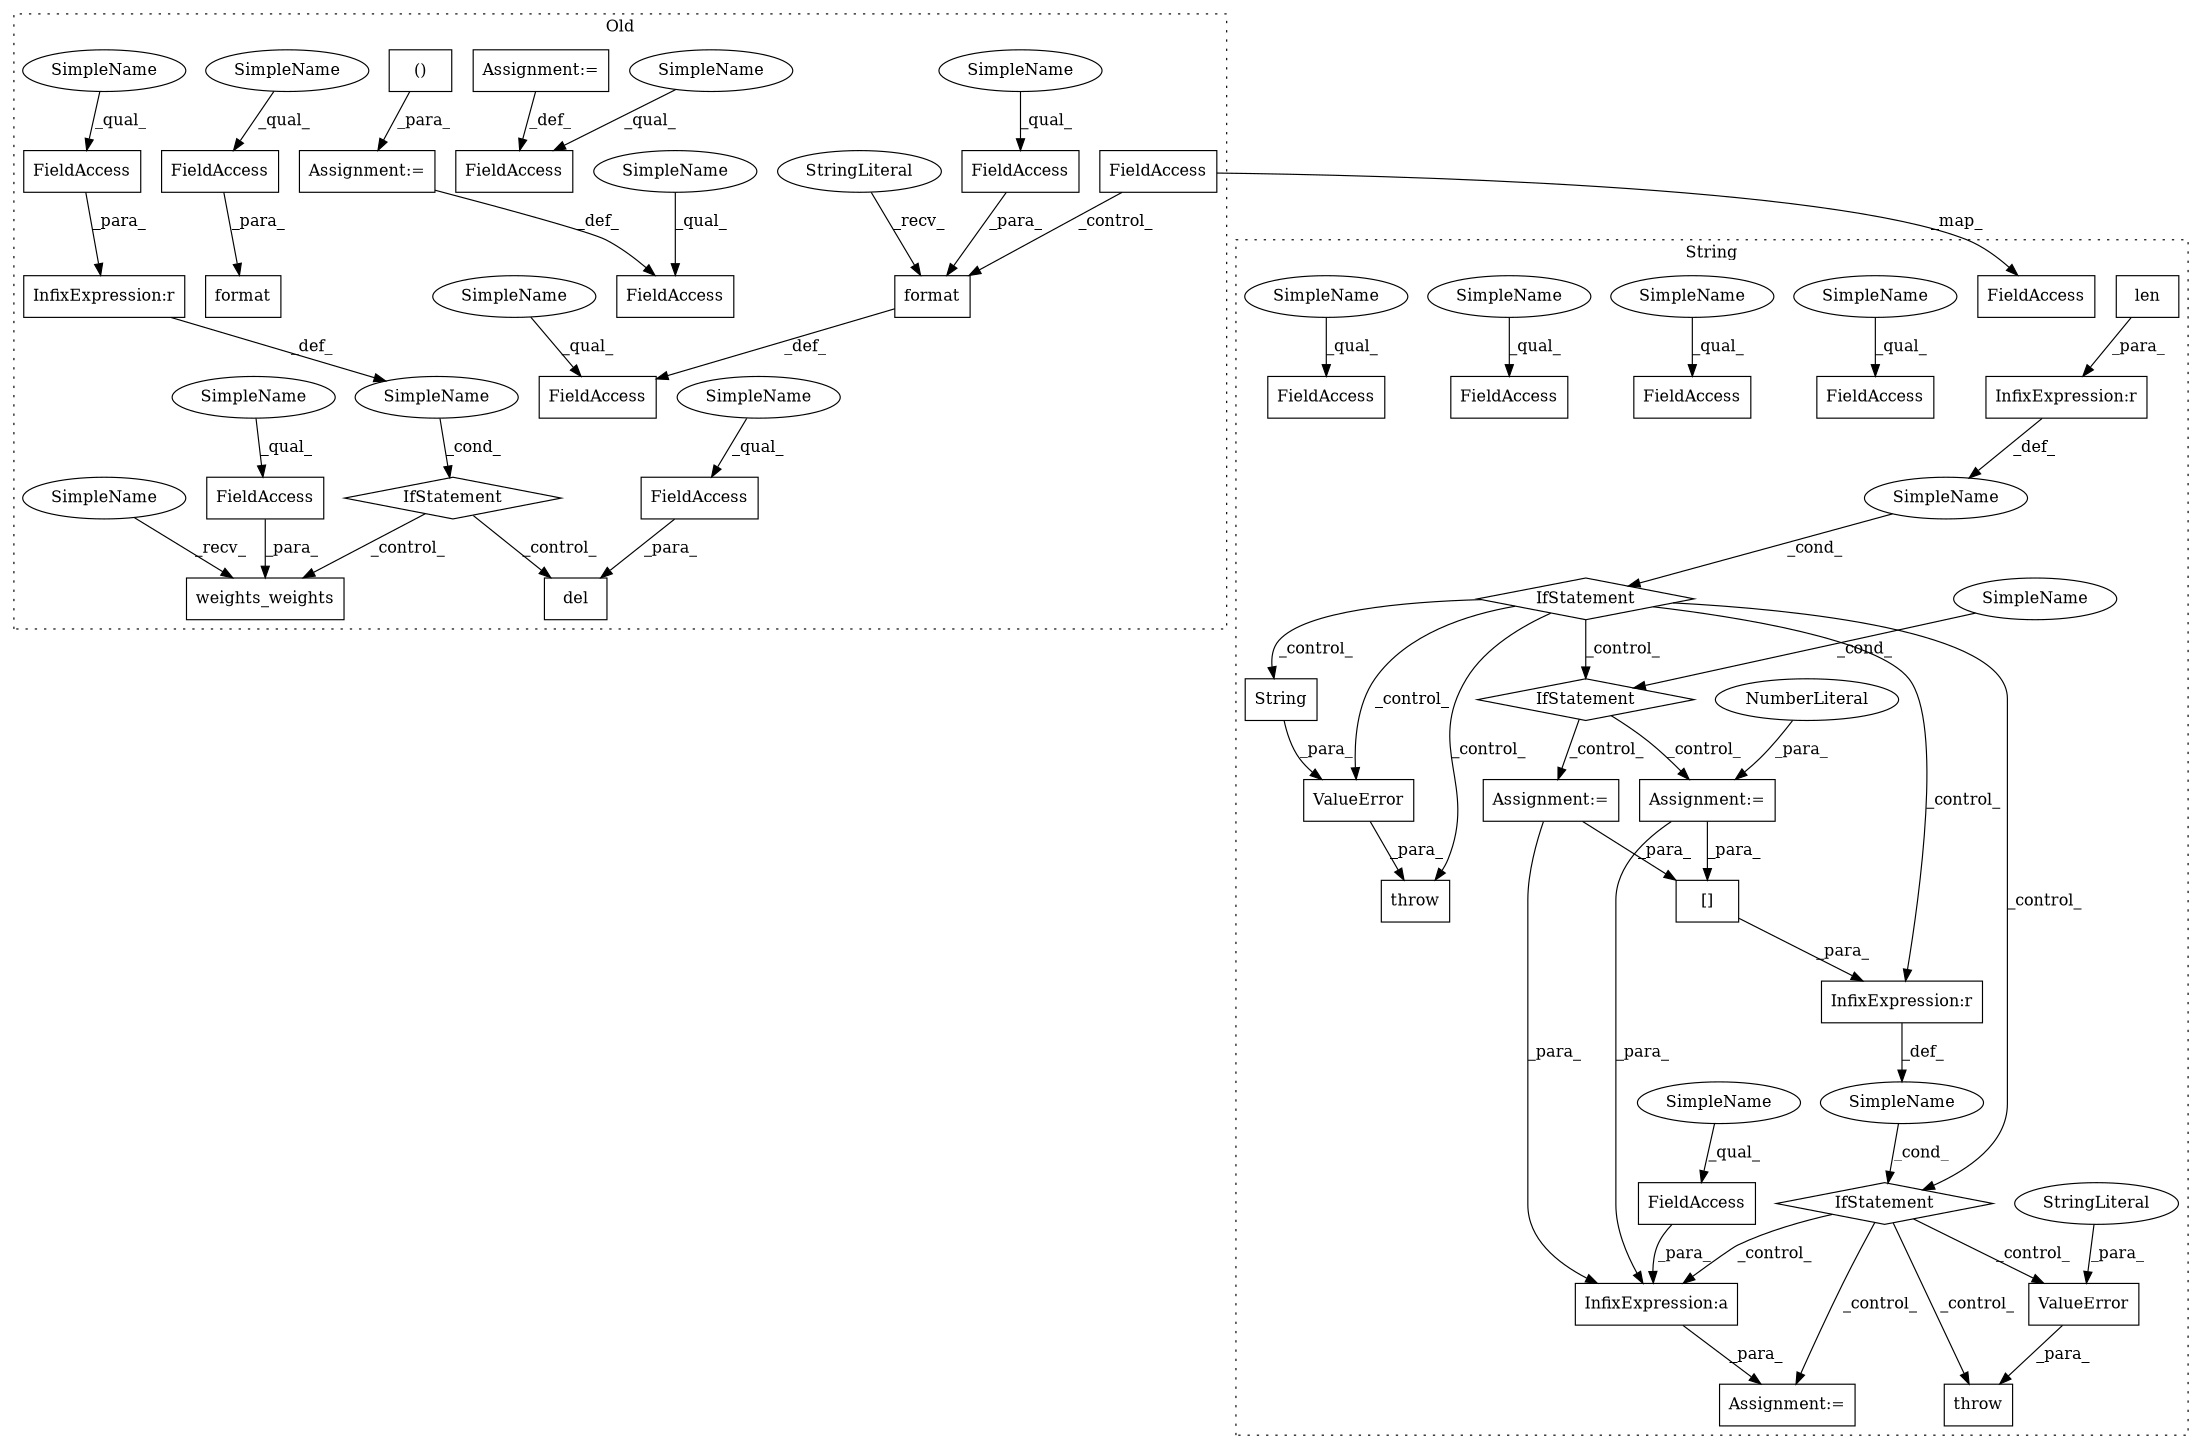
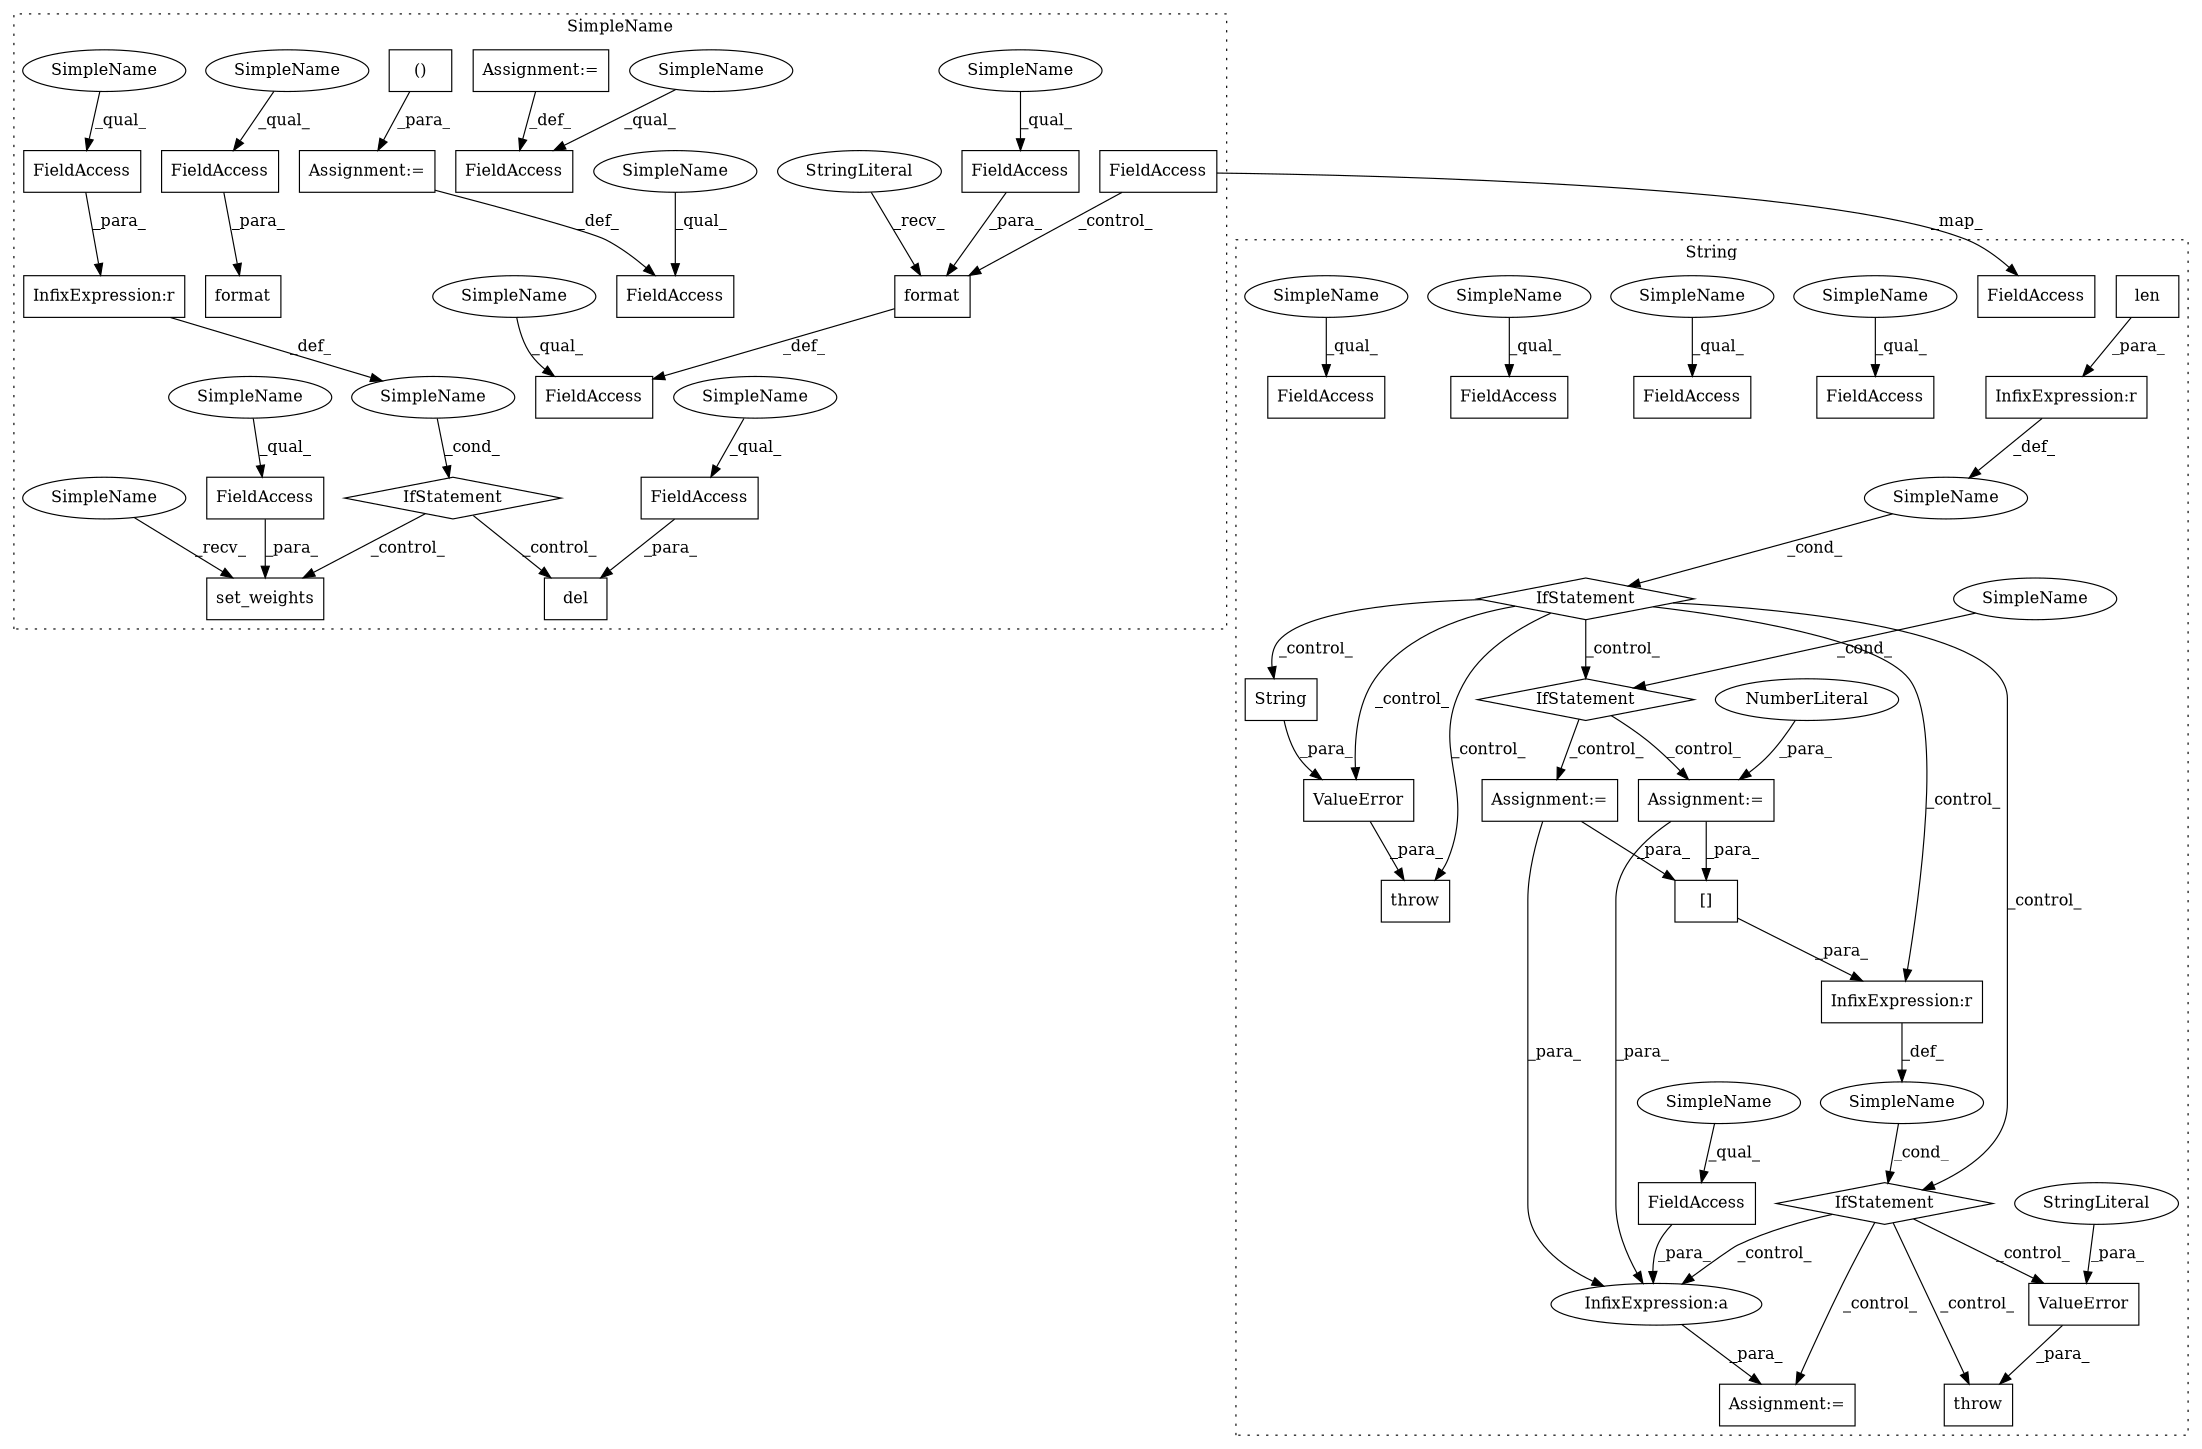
cluster "Old": label "Old" -> "SimpleName"
node "weights_weights": label "weights_weights" -> "set_weights"
node "InfixExpression:a": shape box -> ellipse
